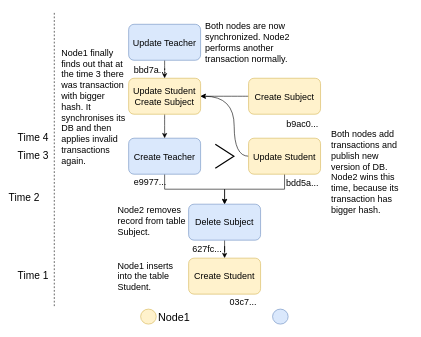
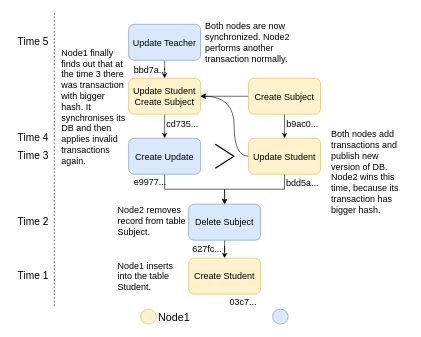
node "Time 5": added
node "cd735...": added
edge "Create Subject" -> "Update Student": added
node "Create Teacher": label "Create Teacher" -> "Create Update"
node "Time 2": moved (24, 198) -> (33, 222)
